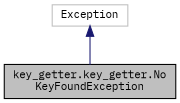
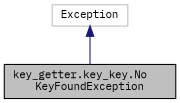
node "key_getter.key_getter.No KeyFoundException": label "key_getter.key_getter.No KeyFoundException" -> "key_getter.key_key.No KeyFoundException"
